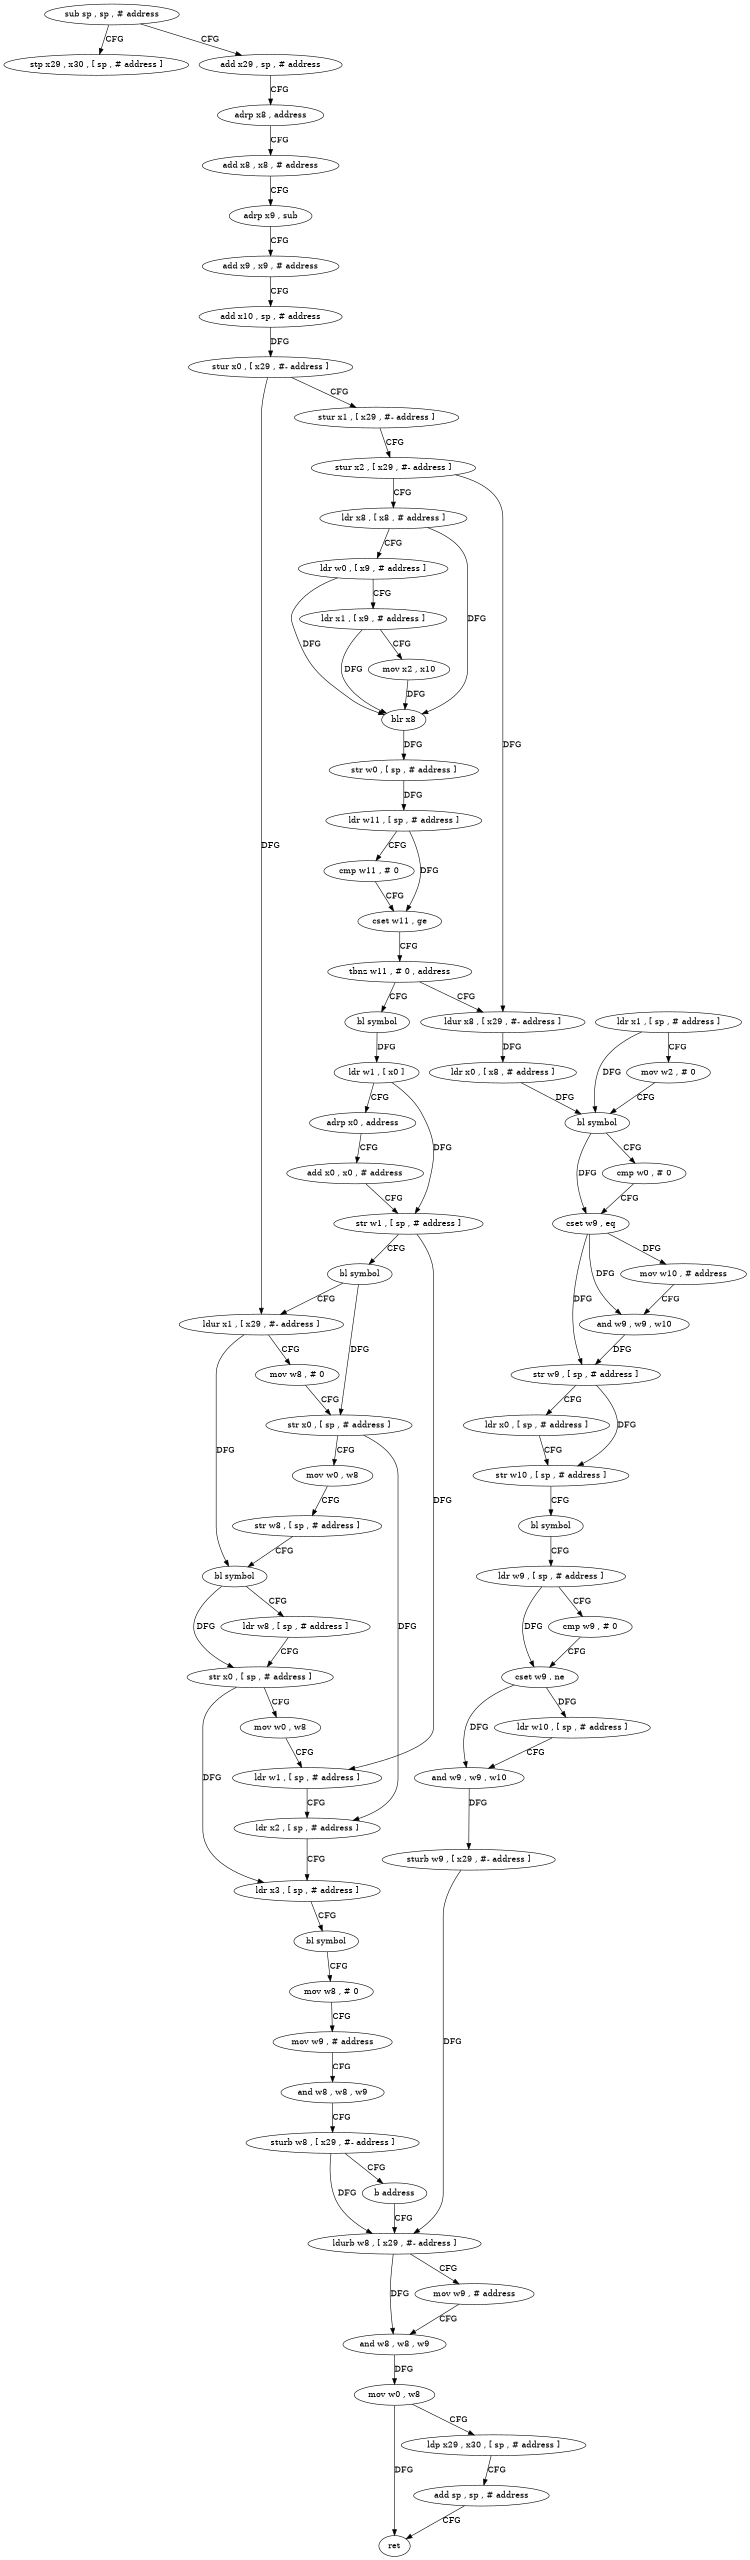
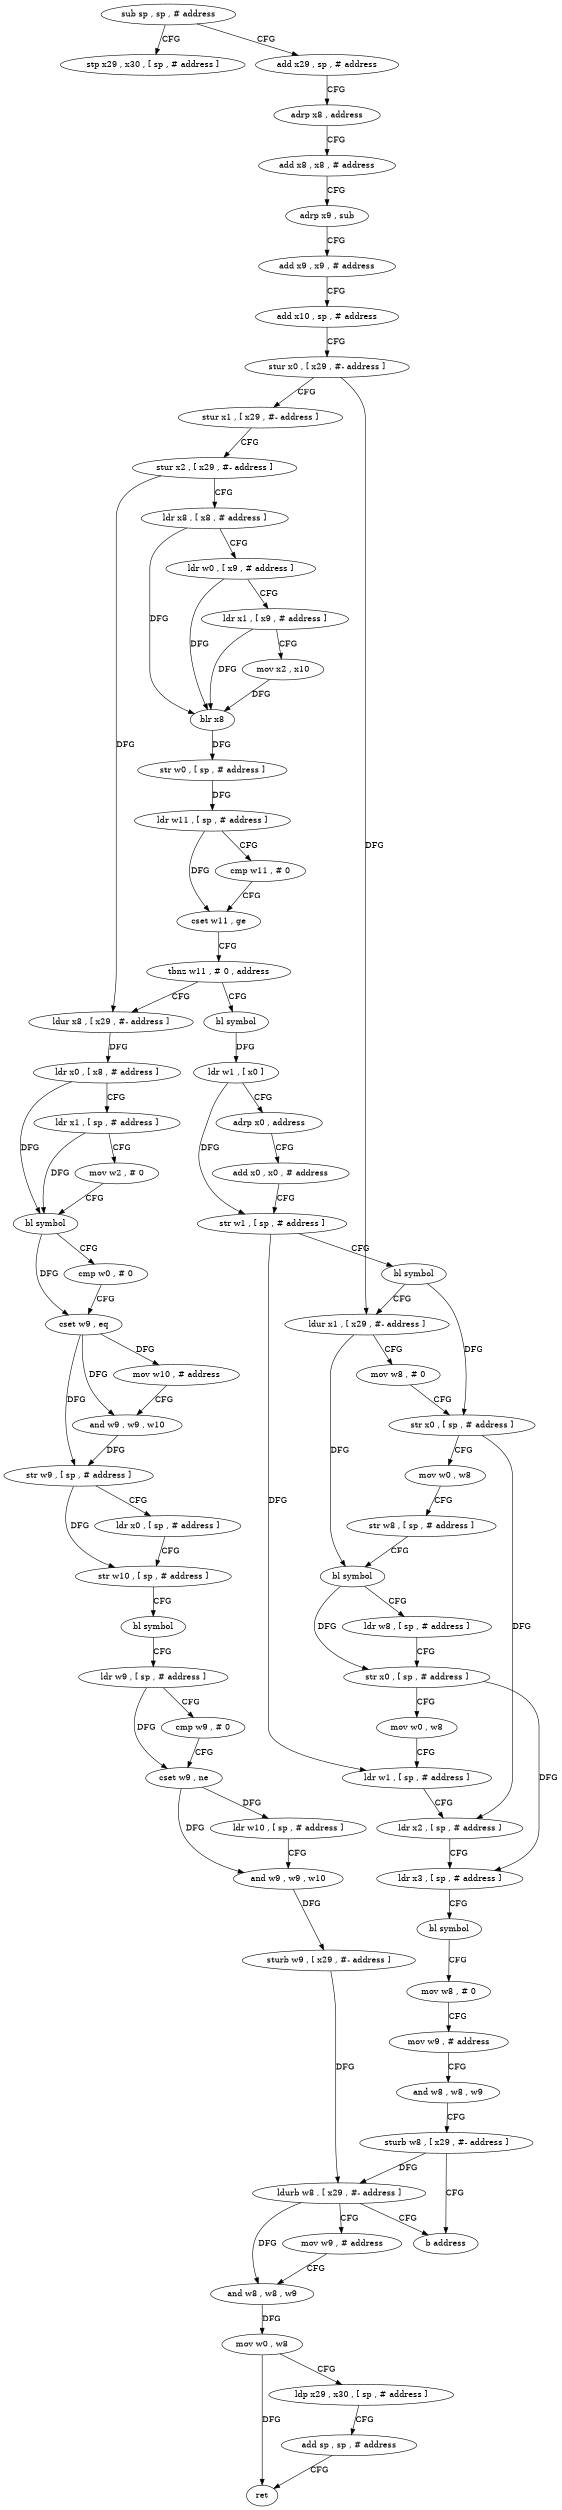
edge "add x10 , sp , # address" -> "stur x0 , [ x29 , #- address ]": label "DFG" -> "CFG"
edge "ldr x0 , [ x8 , # address ]" -> "ldr x1 , [ sp , # address ]": added, label "CFG"
edge "b address" -> "ldurb w8 , [ x29 , #- address ]": reversed
